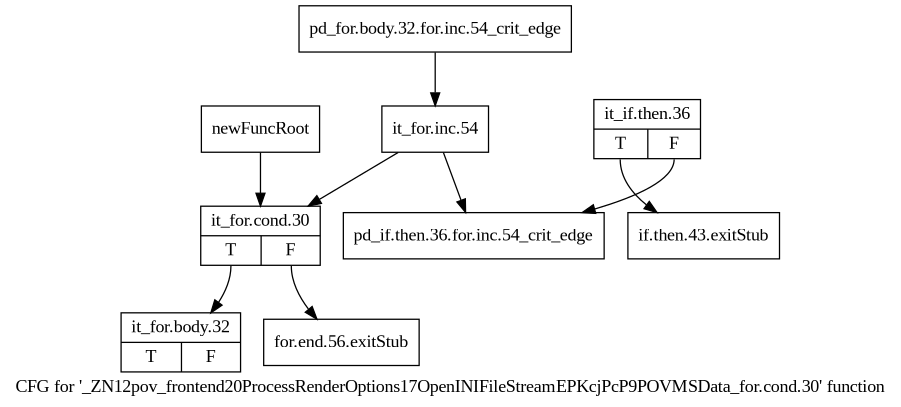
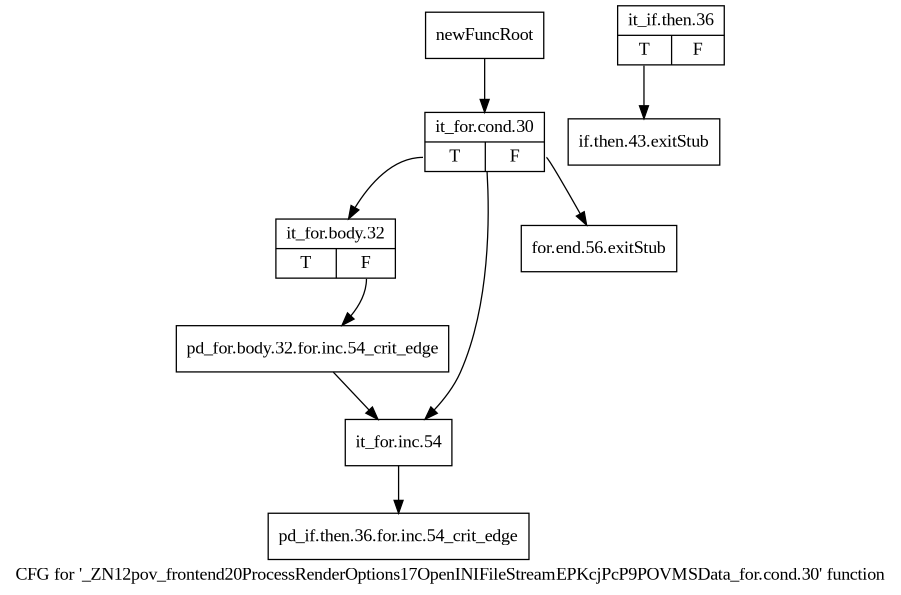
edge "it_for.inc.54" -> "it_for.cond.30": reversed
edge "it_if.then.36" -> "pd_if.then.36.for.inc.54_crit_edge": removed
edge "it_for.body.32" -> "pd_for.body.32.for.inc.54_crit_edge": added
